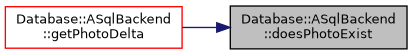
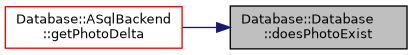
node "Database::ASqlBackend ::doesPhotoExist": label "Database::ASqlBackend ::doesPhotoExist" -> "Database::Database ::doesPhotoExist"
